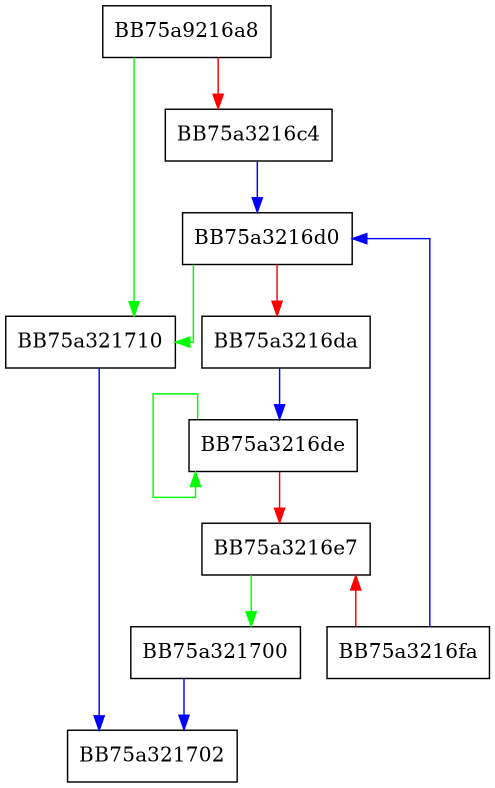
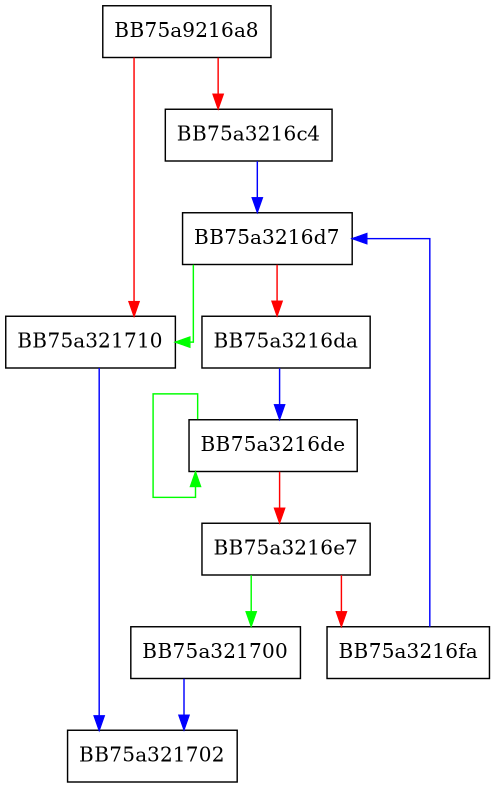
edge "BB75a9216a8" -> "BB75a321710": color green -> red
node "BB75a3216d0": label "BB75a3216d0" -> "BB75a3216d7"
edge "BB75a3216fa" -> "BB75a3216e7": reversed
